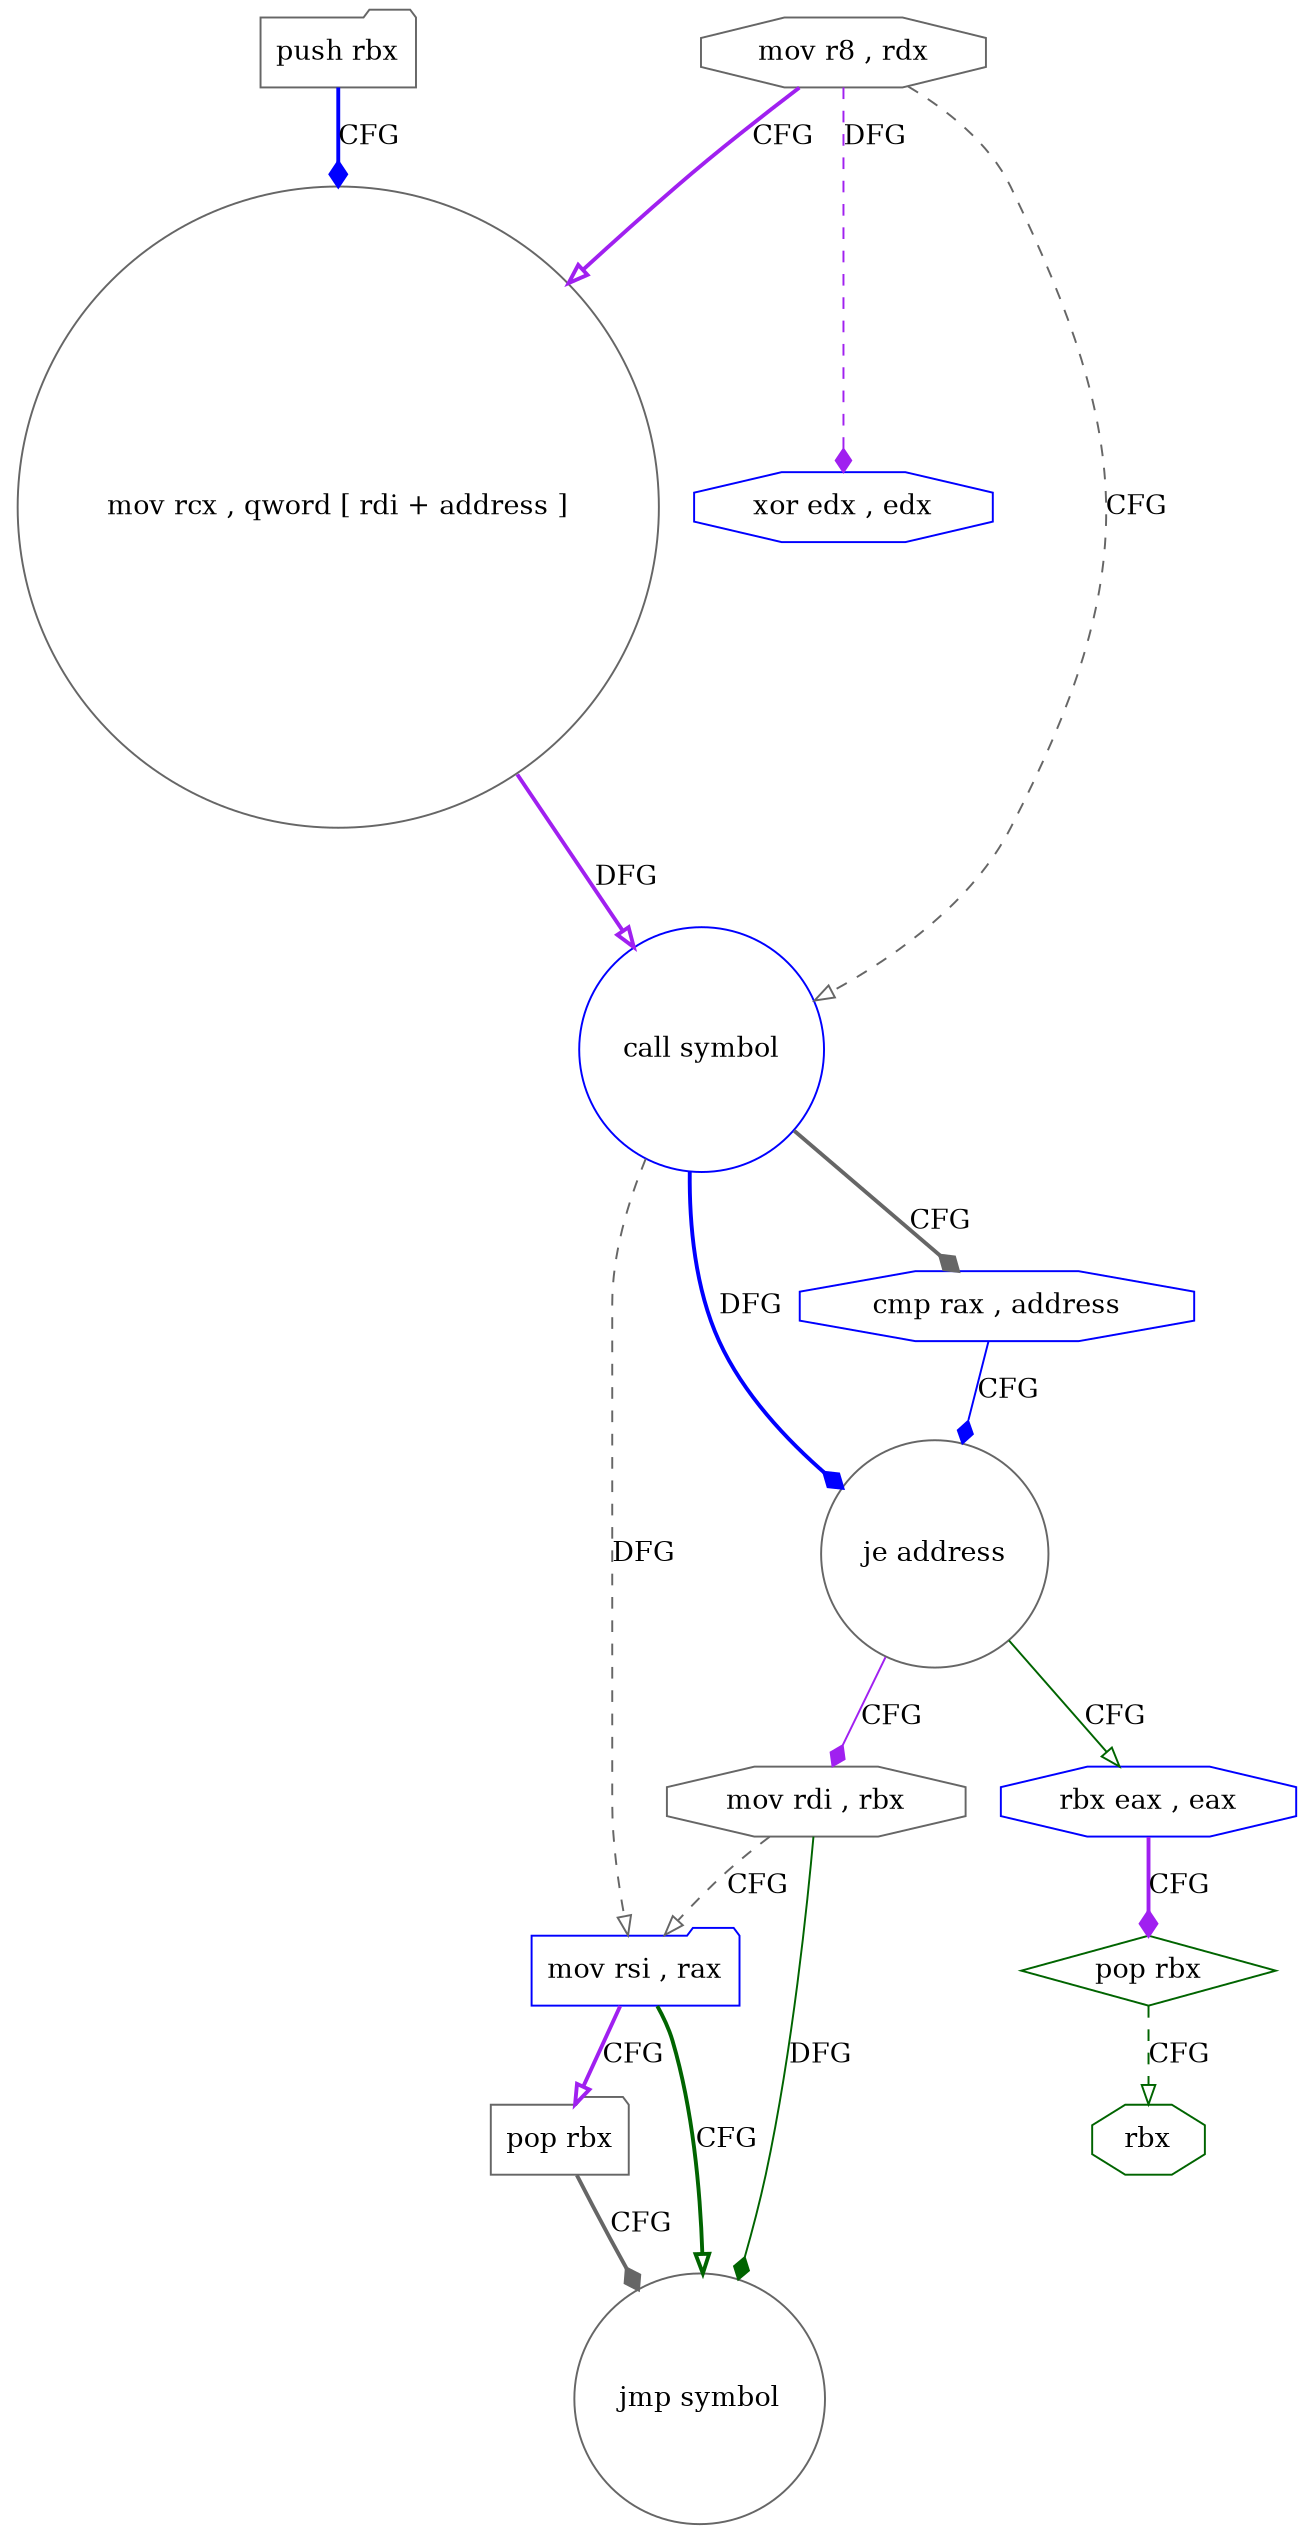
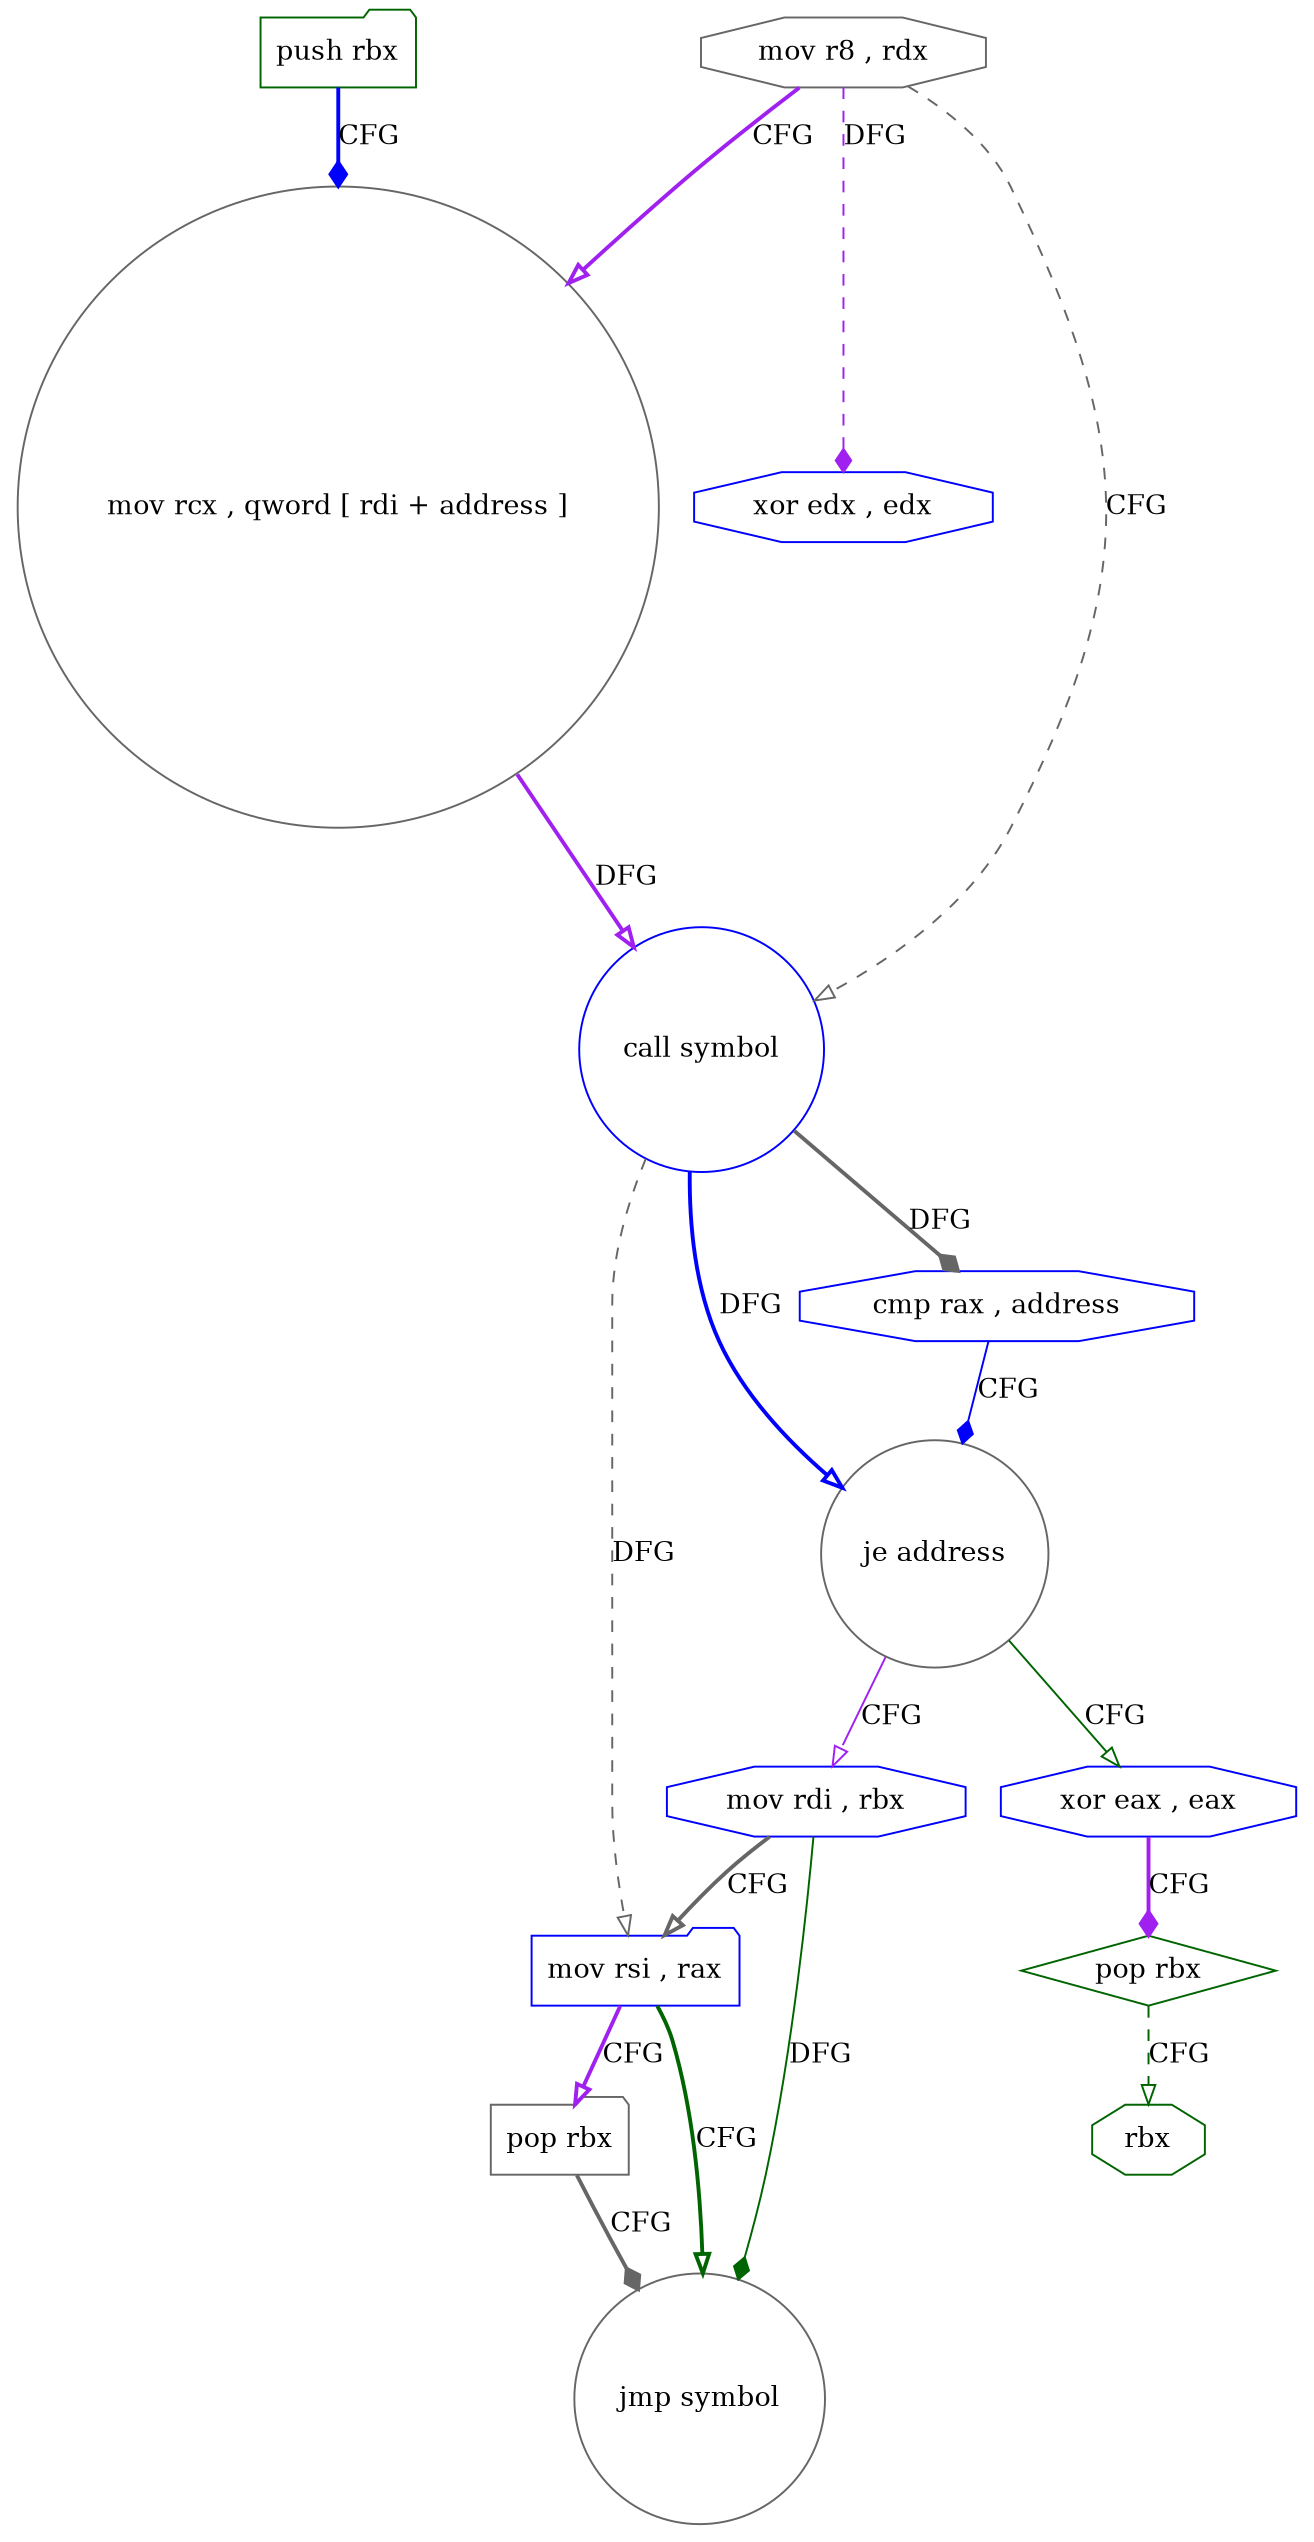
node "push rbx": color gray40 -> darkgreen
edge "call symbol" -> "cmp rax , address": label "CFG" -> "DFG"
edge "call symbol" -> "je address": arrowhead diamond -> onormal
edge "je address" -> "mov rdi , rbx": arrowhead diamond -> onormal
node "mov rdi , rbx": color gray40 -> blue
node "rbx eax , eax": label "rbx eax , eax" -> "xor eax , eax"
edge "mov rdi , rbx" -> "mov rsi , rax": style dashed -> bold
